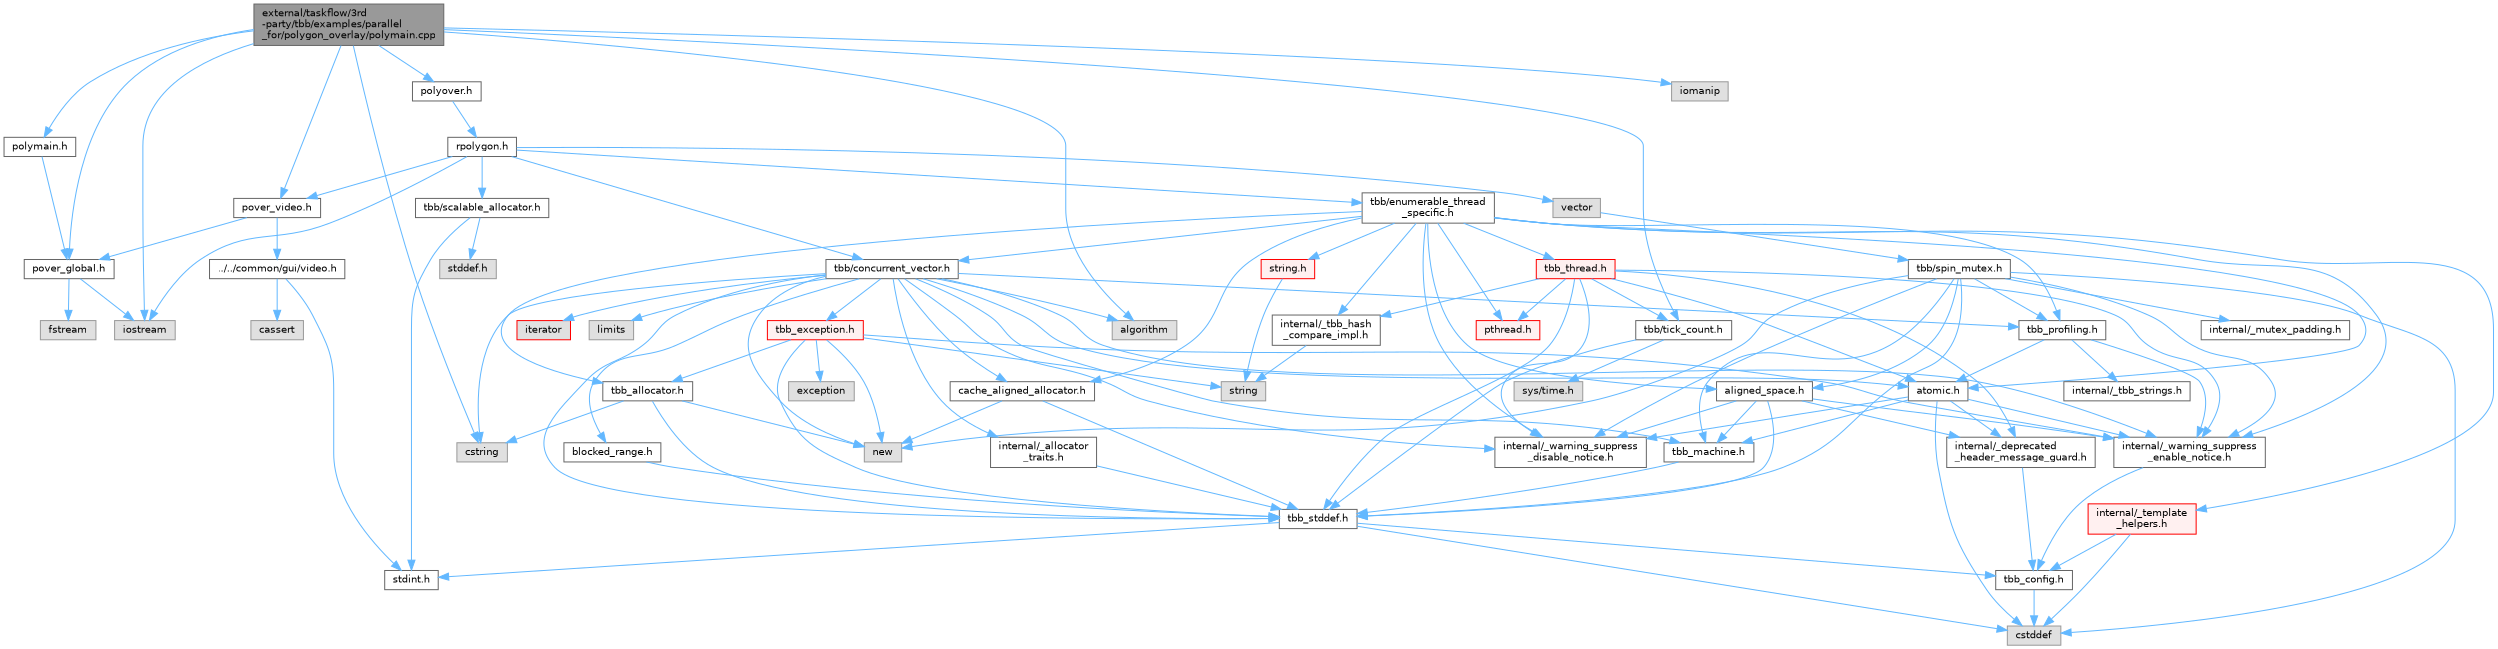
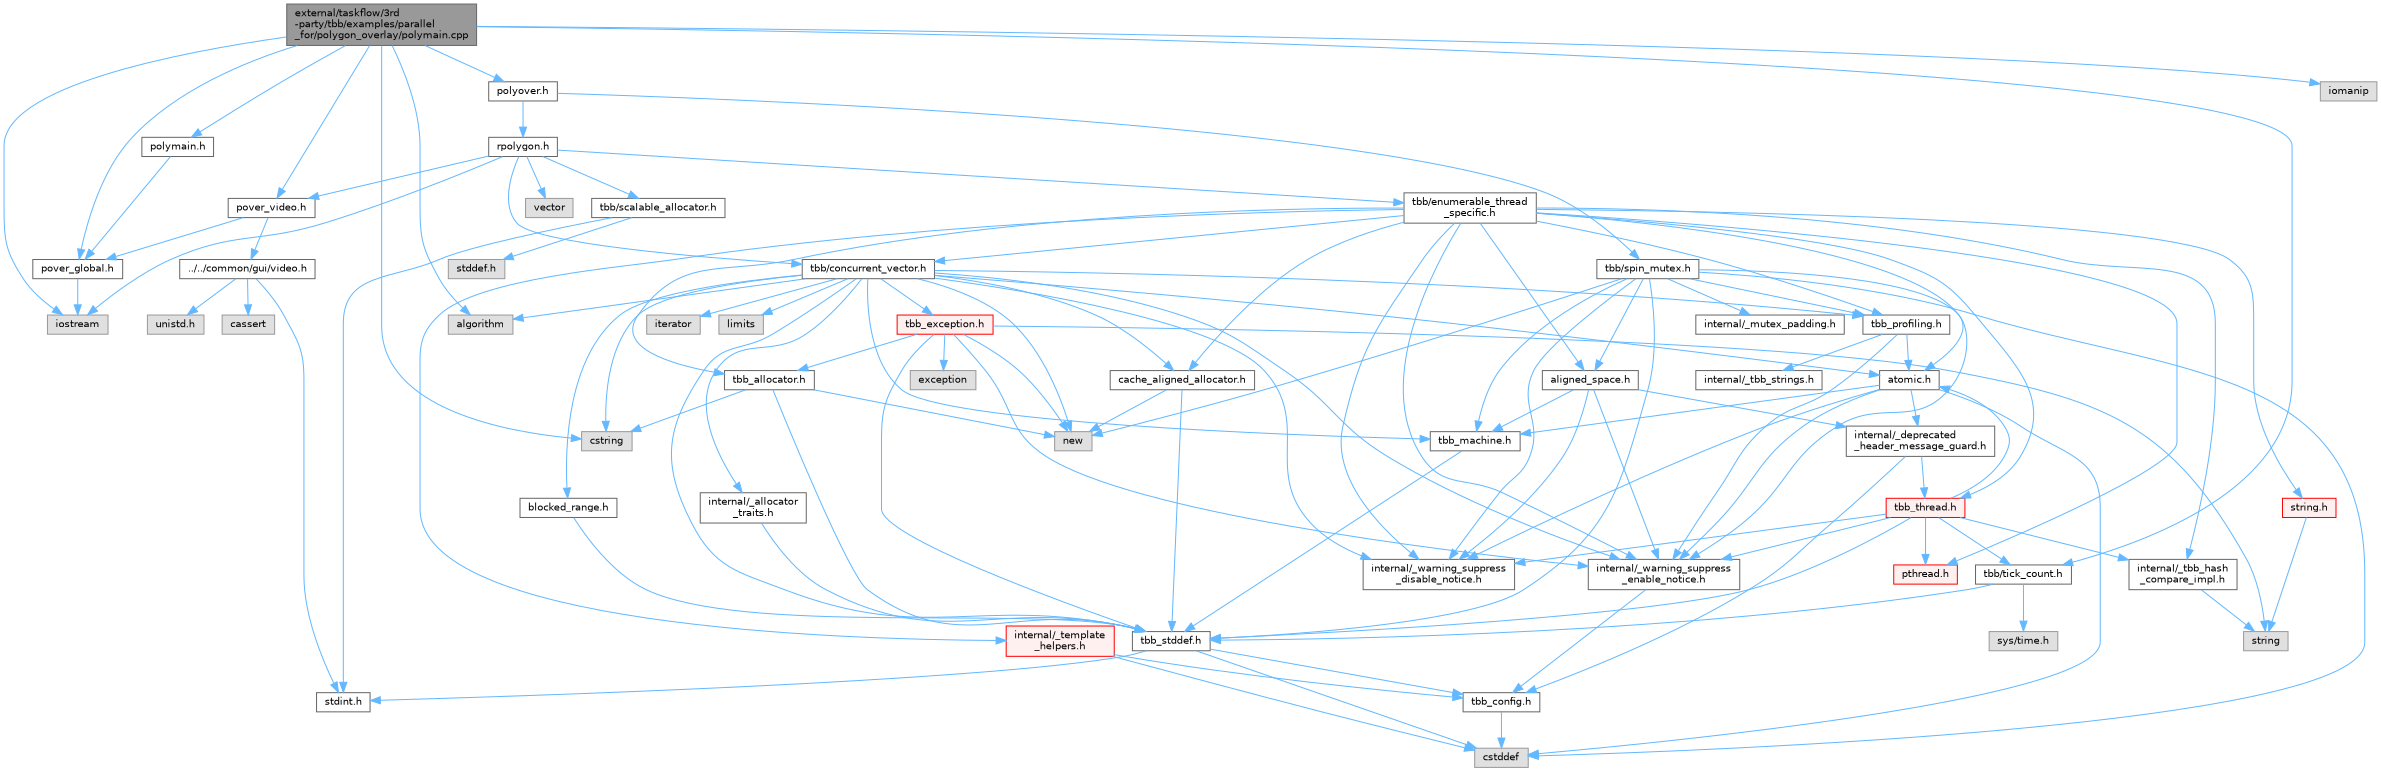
edge "vector" -> "tbb/spin_mutex.h": now "polyover.h" -> "tbb/spin_mutex.h"
edge "tbb_thread.h" -> "internal/_deprecated _header_message_guard.h": reversed
node "unistd.h": added
node "fstream": removed
node "iterator": color red -> grey60
edge "aligned_space.h" -> "tbb_stddef.h": removed
